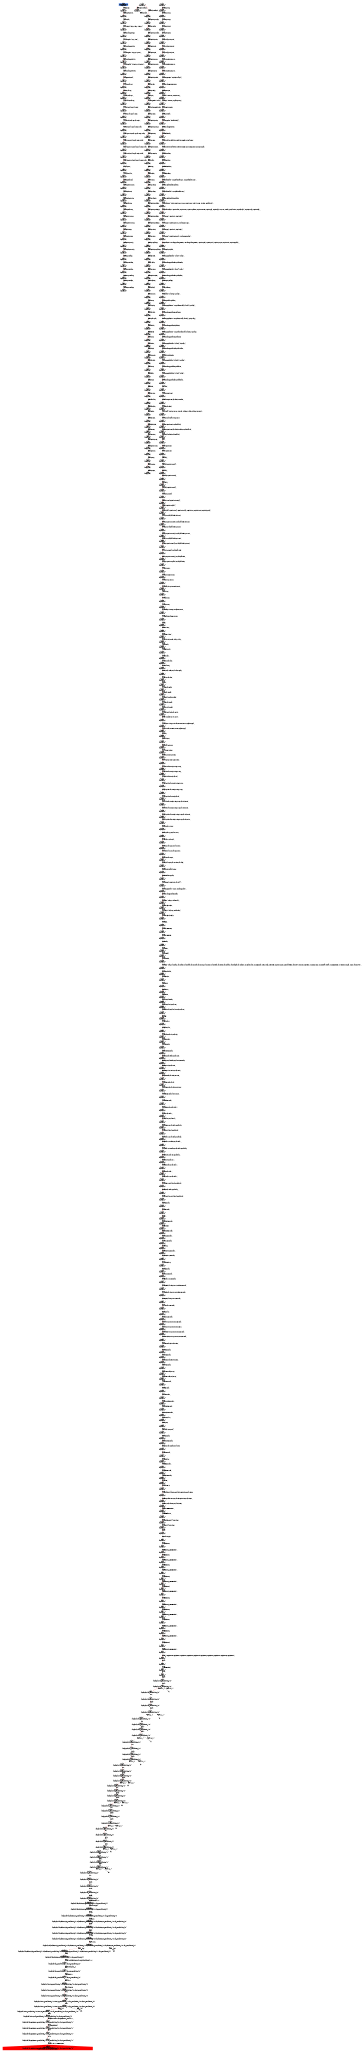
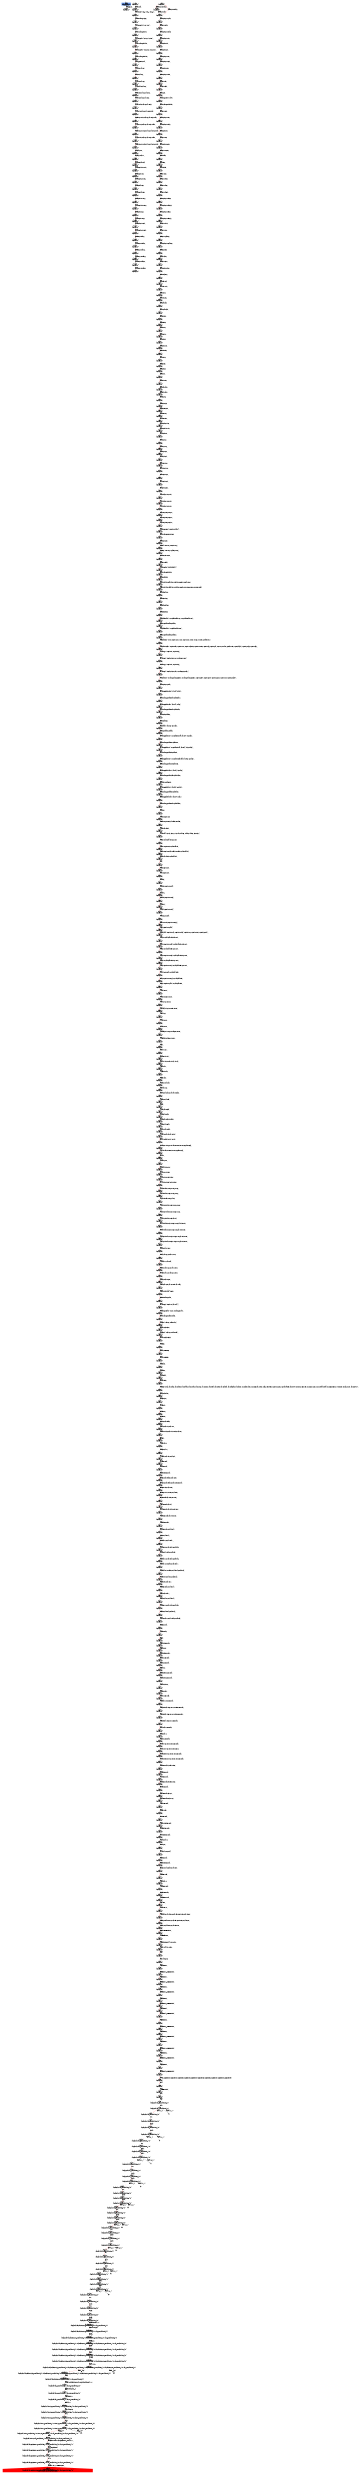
edge "132 @ N107 main ValueAnalysisState: []" -> "137 @ N108 main ValueAnalysisState: []": removed, label "Line 38: typedef unsigned long int size_t;"
edge "331 @ N227 main ValueAnalysisState: []" -> "333 @ N228 main ValueAnalysisState: []": added, label "Line 434: typedef __int64_t int64_t;"
